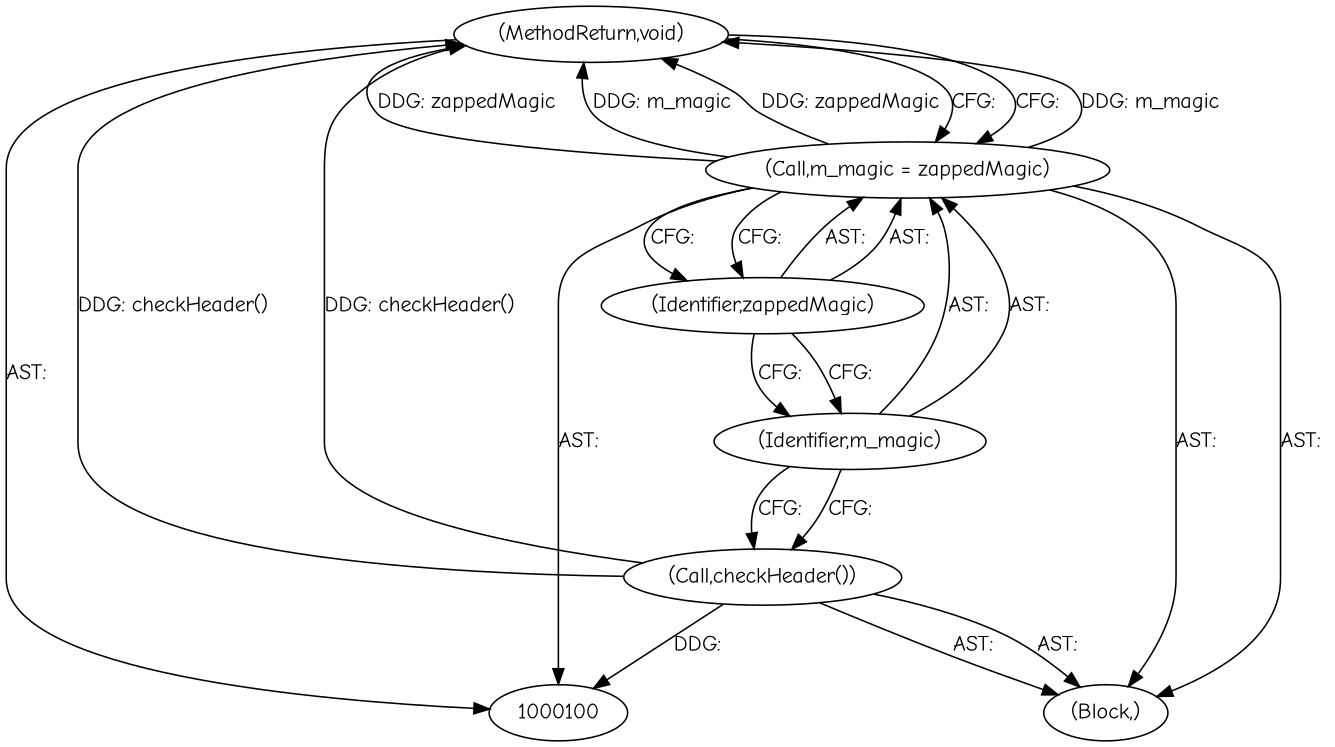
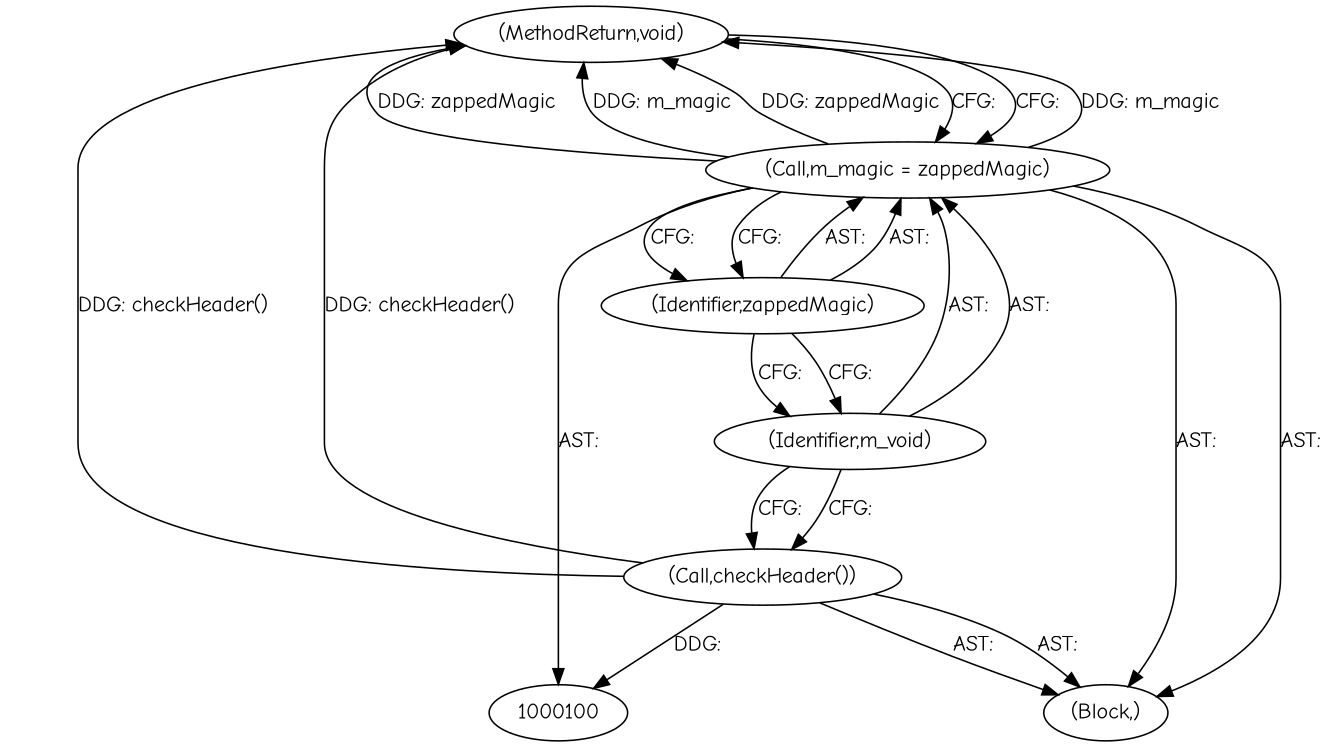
edge "(MethodReturn,void)" -> "1000100": removed, label "AST:"
node "(Identifier,m_magic)": label "(Identifier,m_magic)" -> "(Identifier,m_void)"
